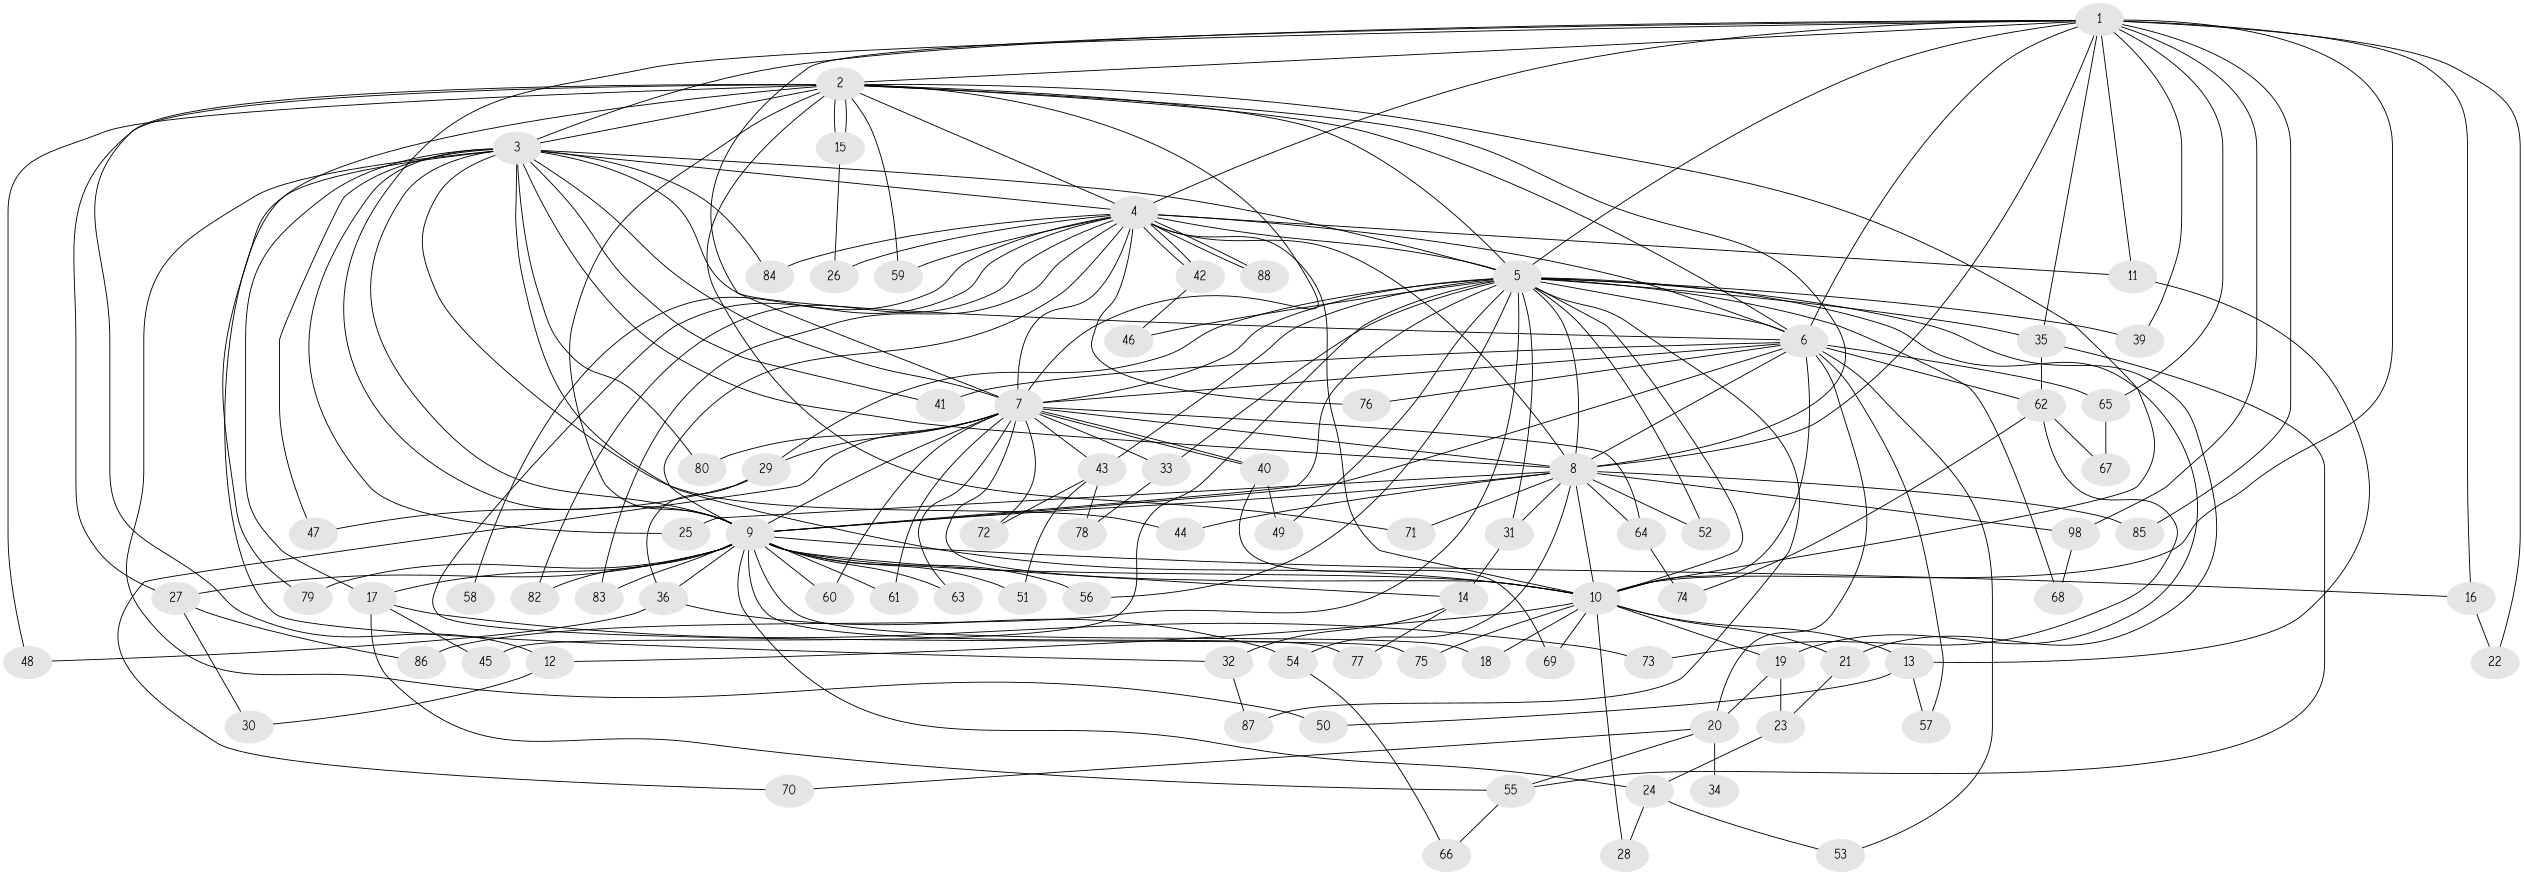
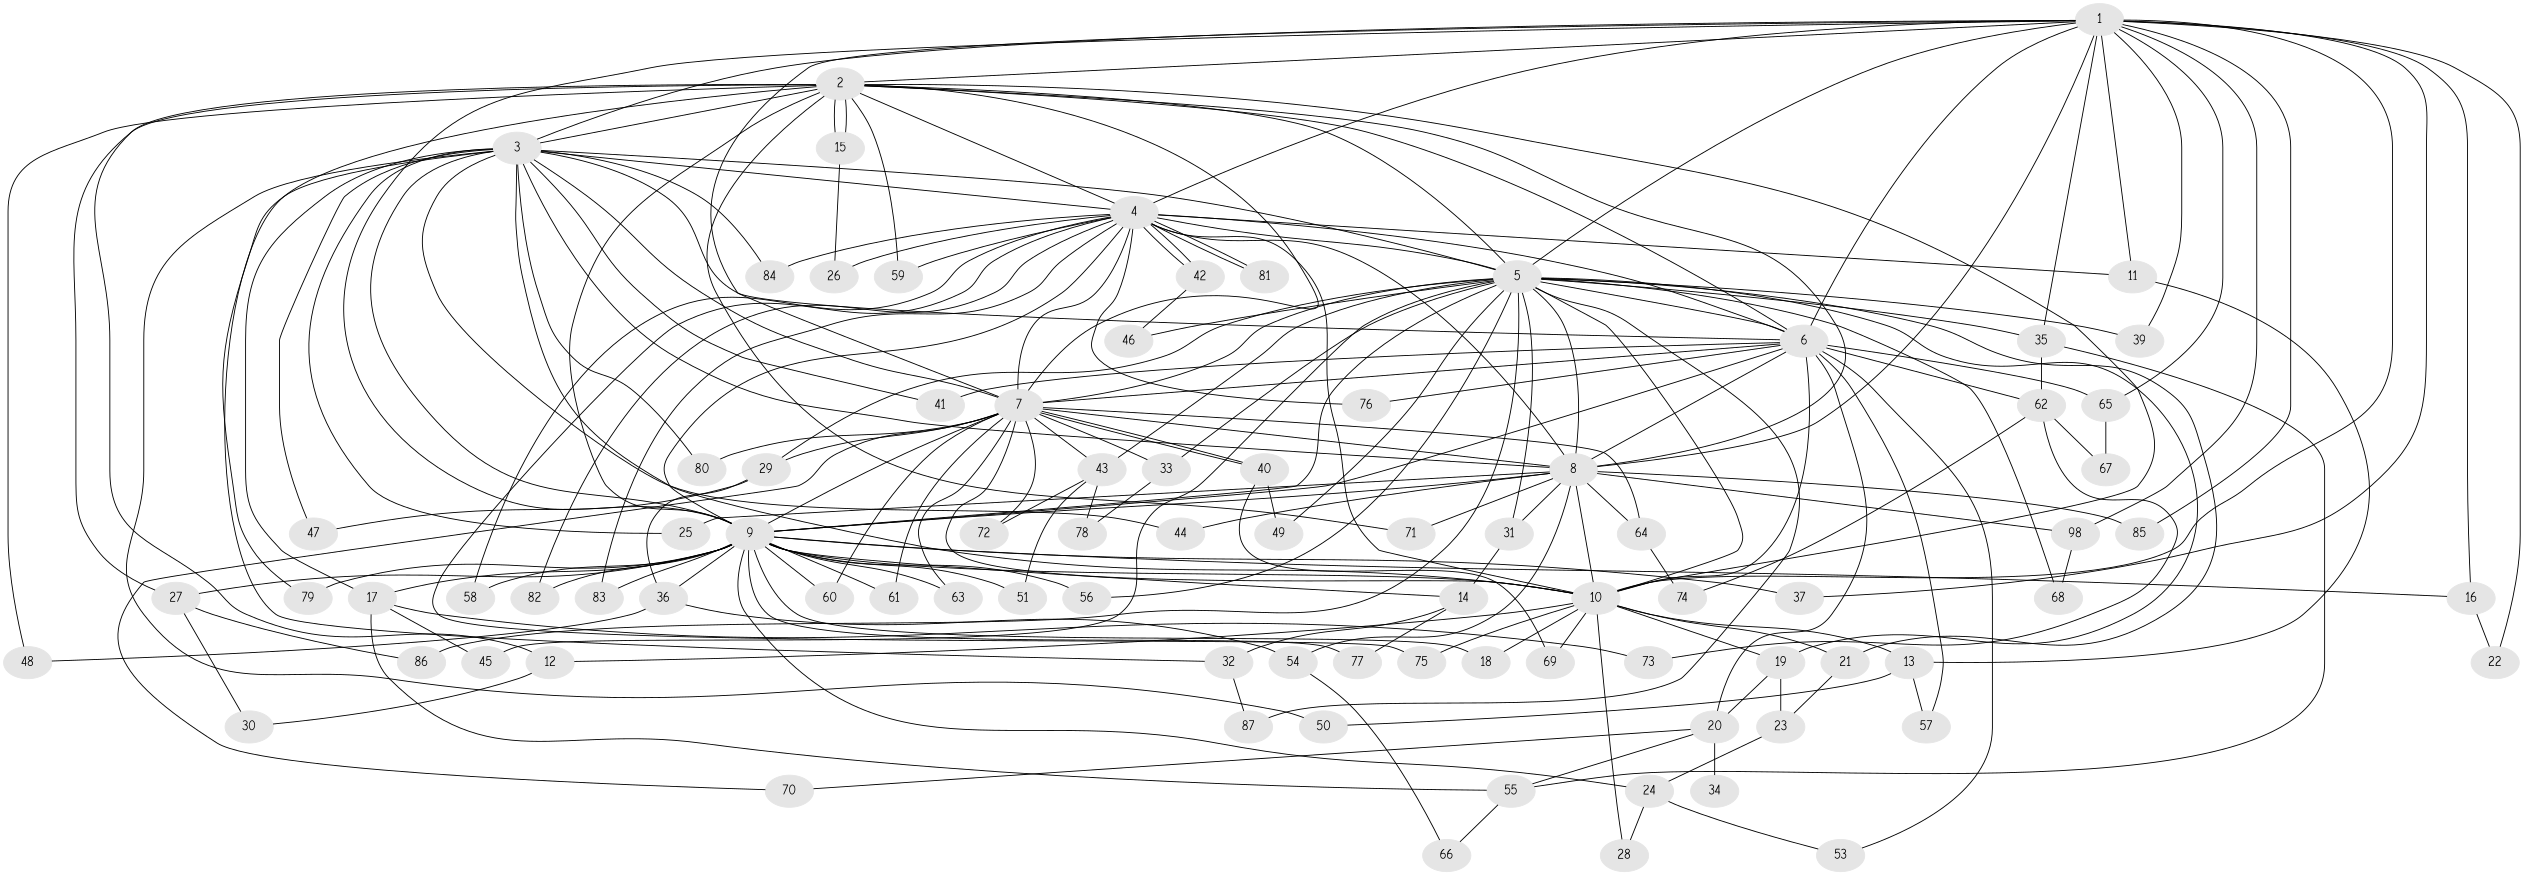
node "88": label "88" -> "81"
node "52": removed
edge "9" -- "58": added
node "37": added
